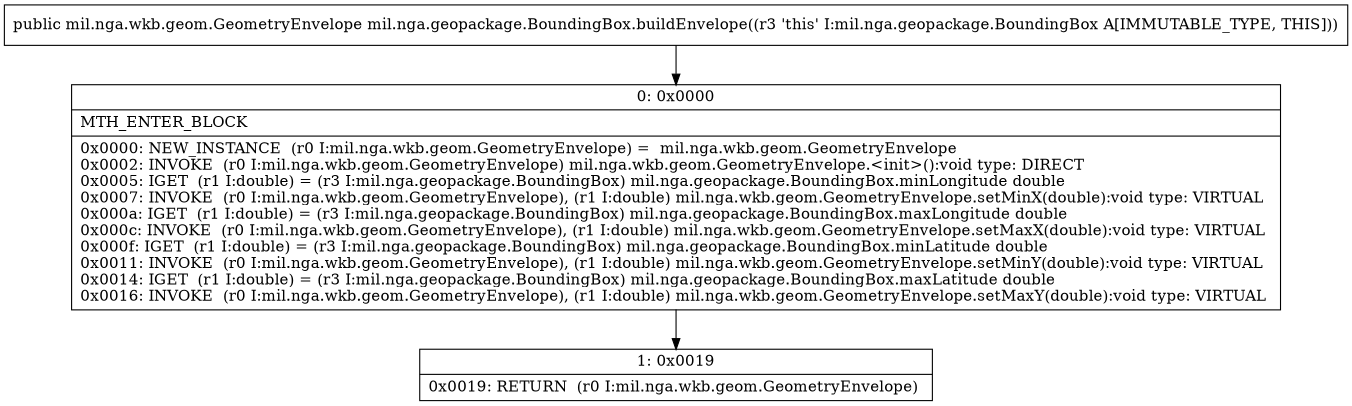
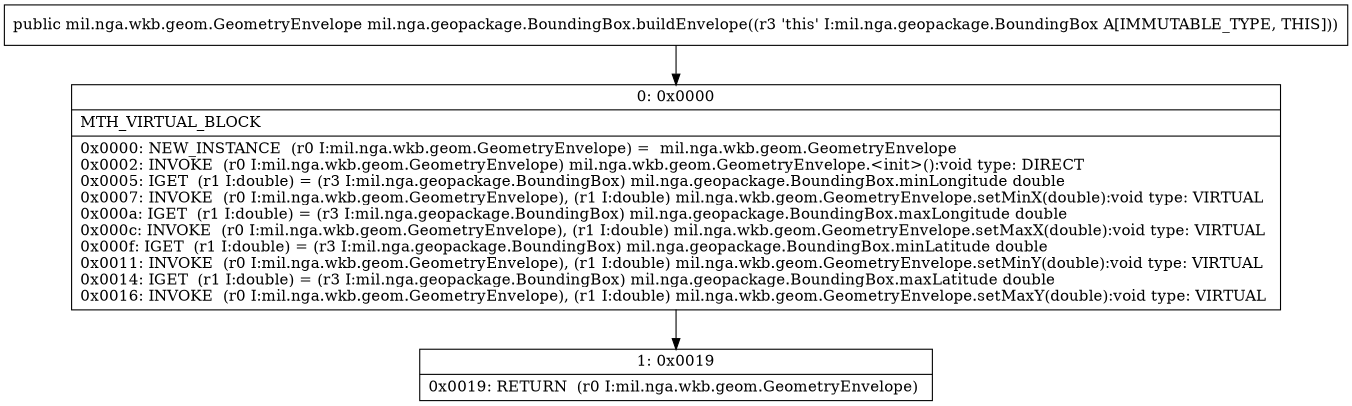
node "0: 0x0000": text "MTH_ENTER_BLOCK" -> "MTH_VIRTUAL_BLOCK"
